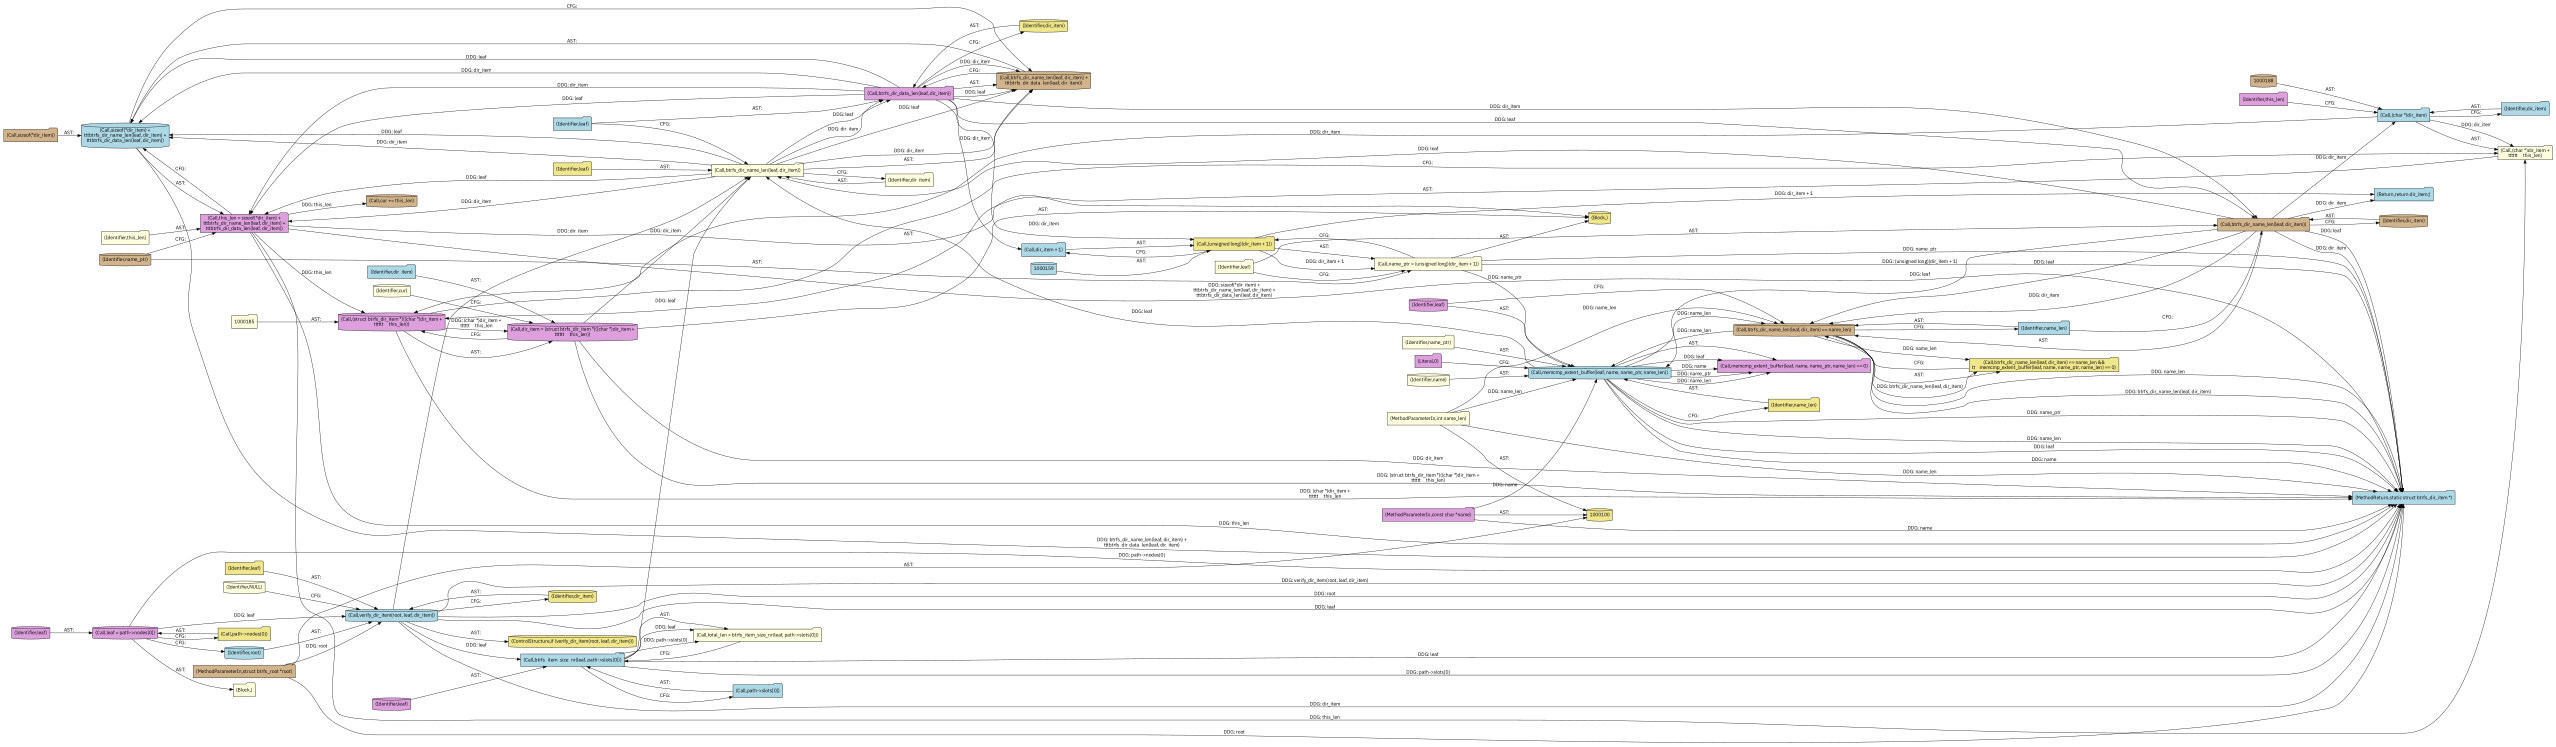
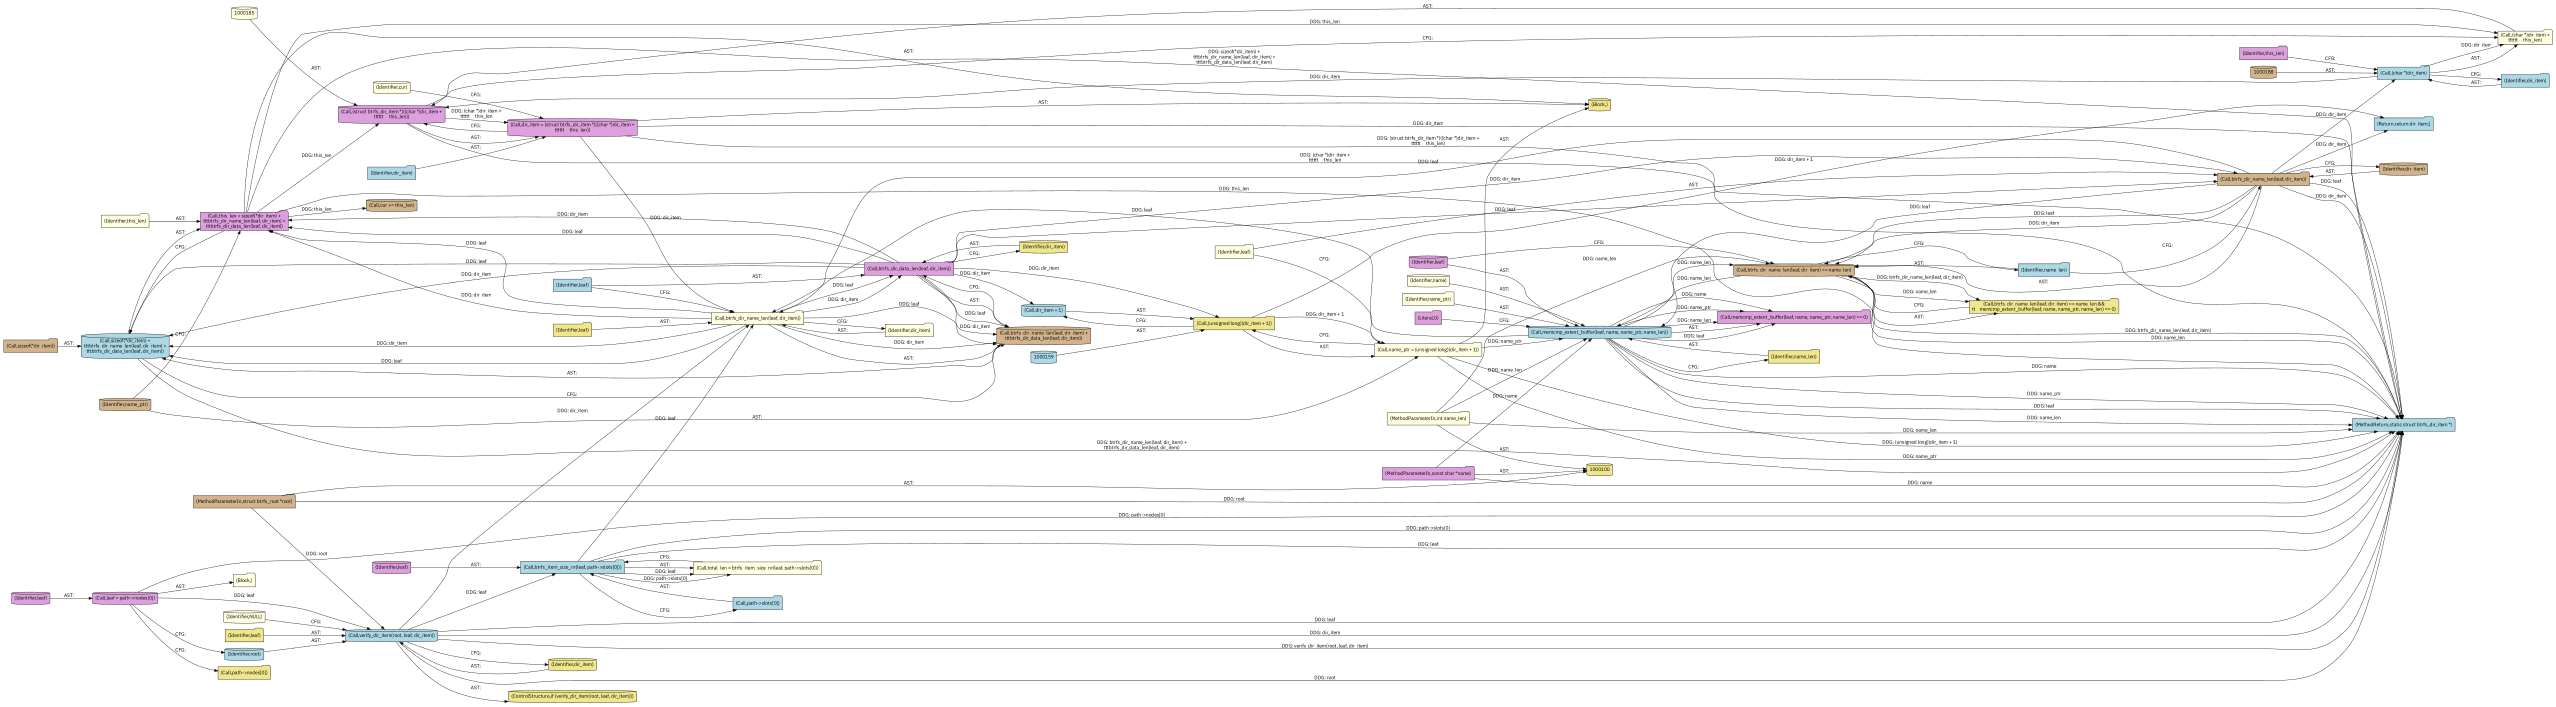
node "(Call,dir_item + 1)": shape folder -> cylinder
node "1000185": shape folder -> cylinder
edge "(Call,path->nodes[0])" -> "(Call,leaf = path->nodes[0])": removed, label "AST:"
